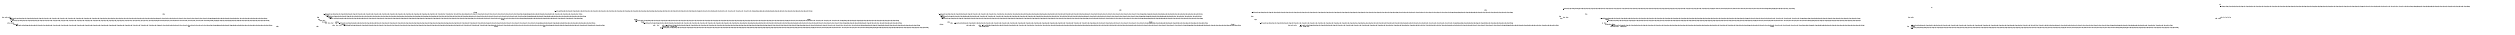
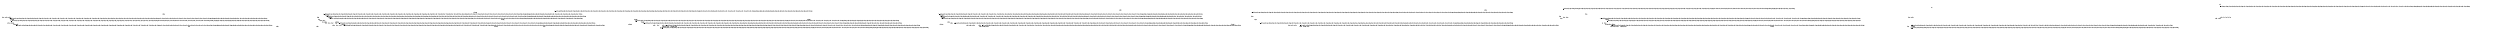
edge "s7" -> "s13": removed, label "usr1_ai2_VoidReply"
edge "s29" -> "s20": added, label "usr2_ai2_VoidReply"
